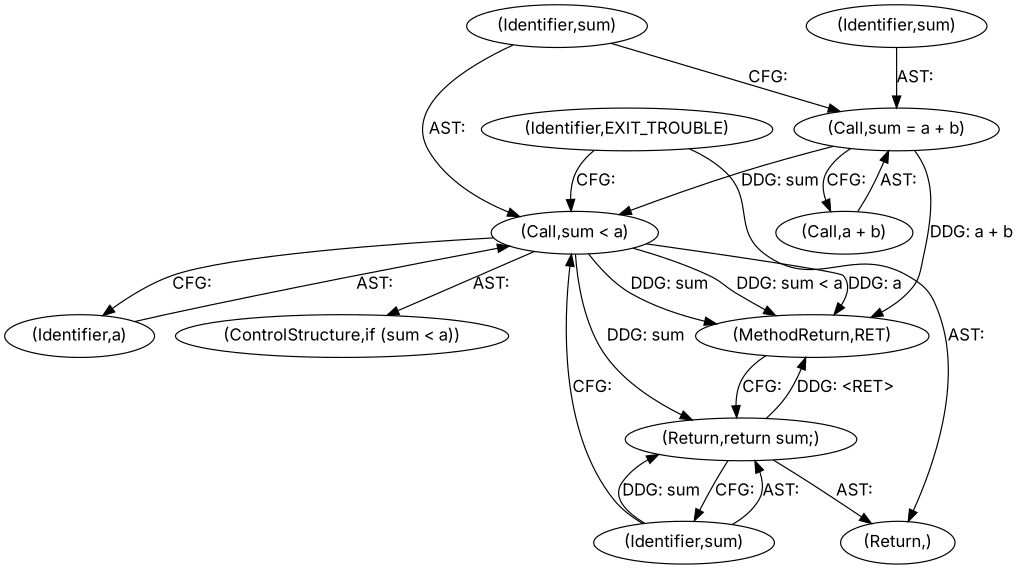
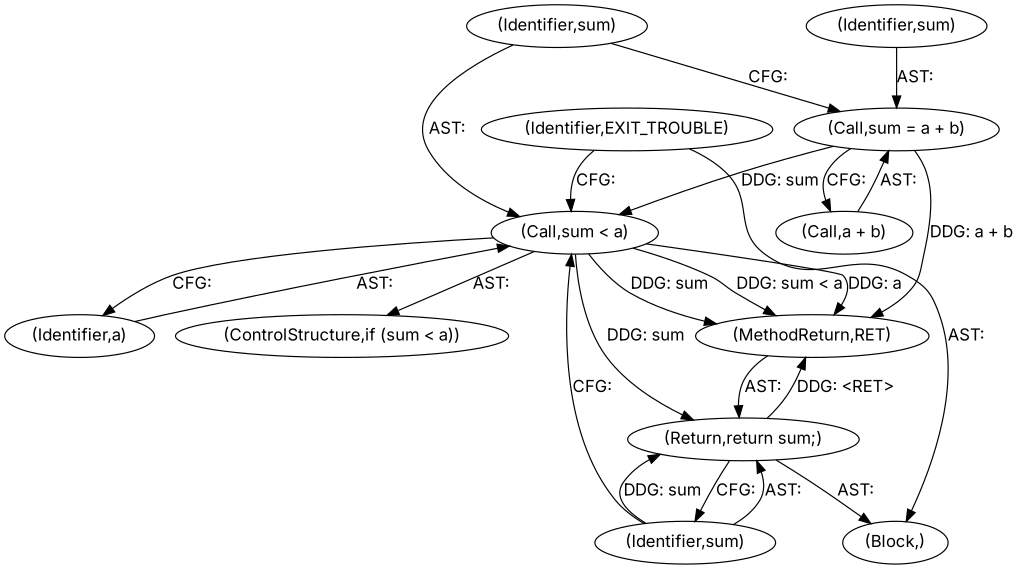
edge "(MethodReturn,RET)" -> "(Return,return sum;)": label "CFG: " -> "AST: "
node "(Return,)": label "(Return,)" -> "(Block,)"
